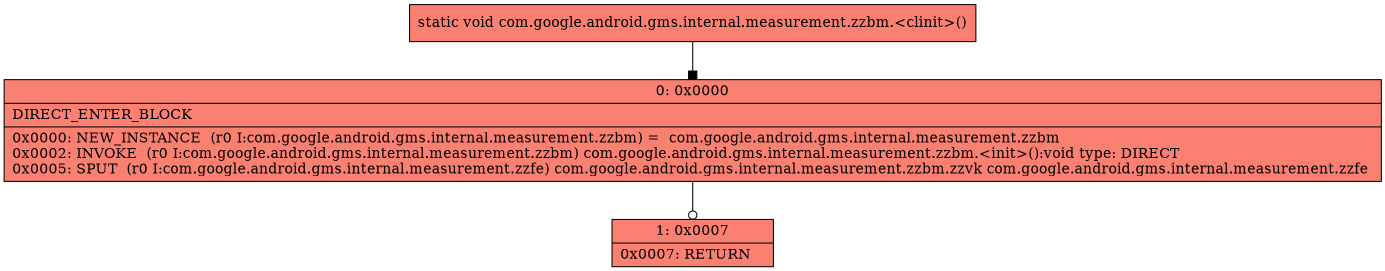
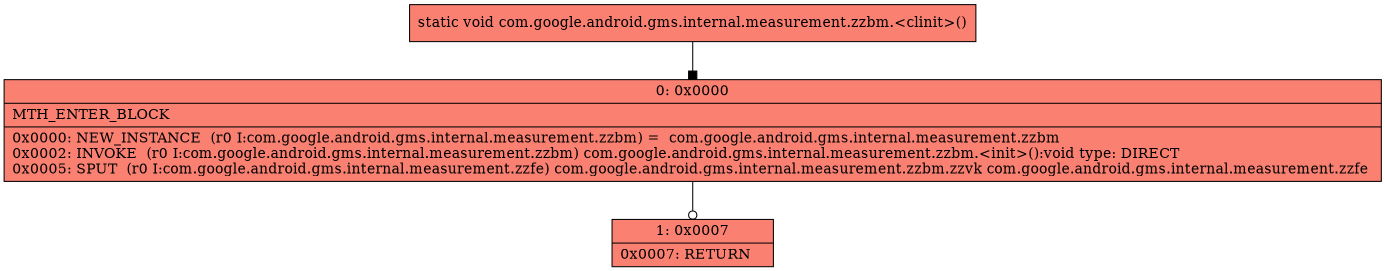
node "0: 0x0000": text "DIRECT_ENTER_BLOCK" -> "MTH_ENTER_BLOCK"
